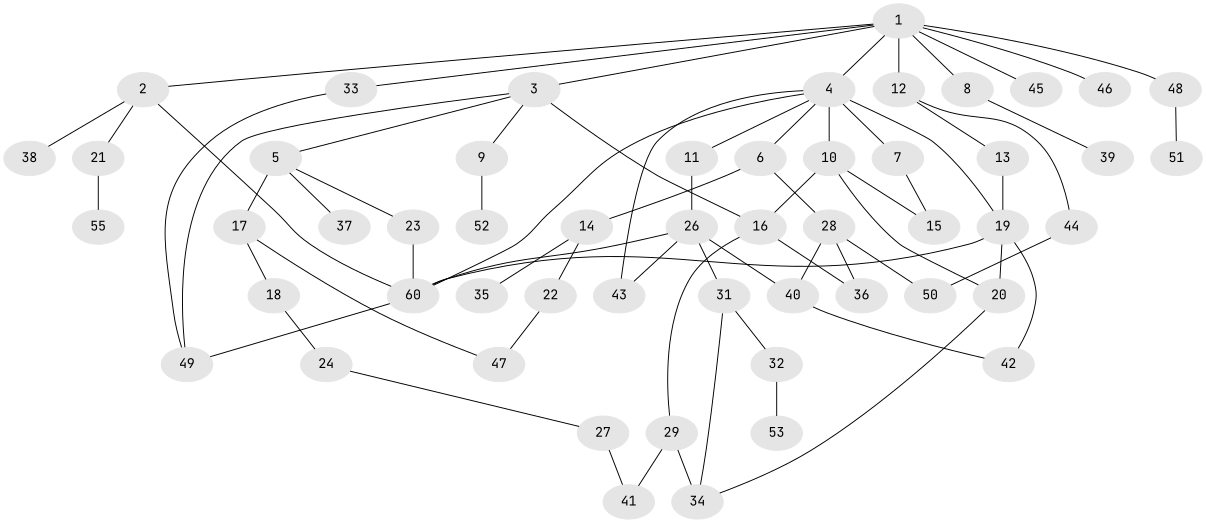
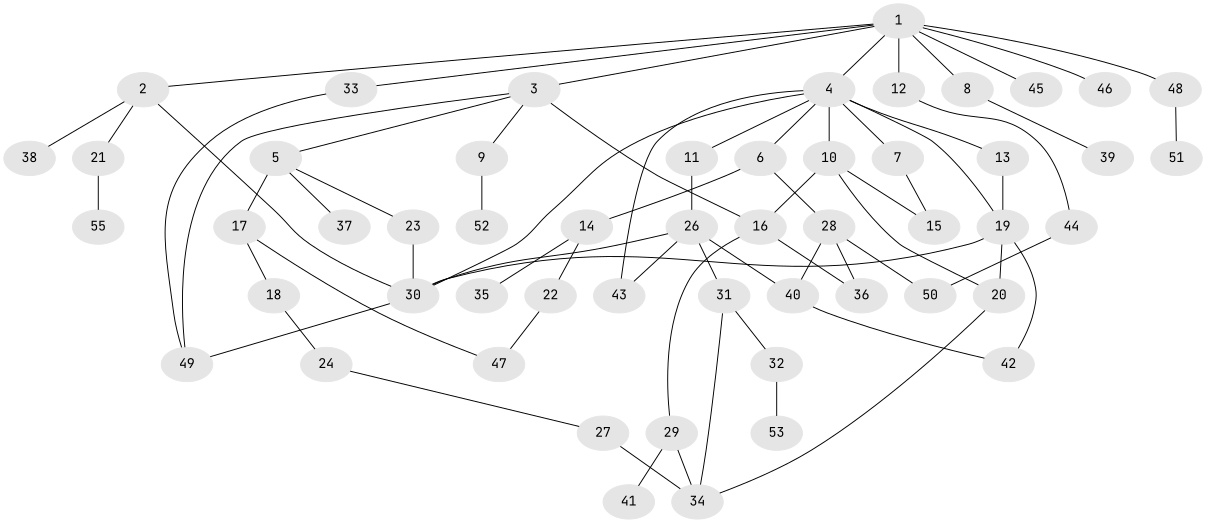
edge "12" -- "13": now "4" -- "13"
node "60": label "60" -> "30"
edge "27" -- "41": now "27" -- "34"
